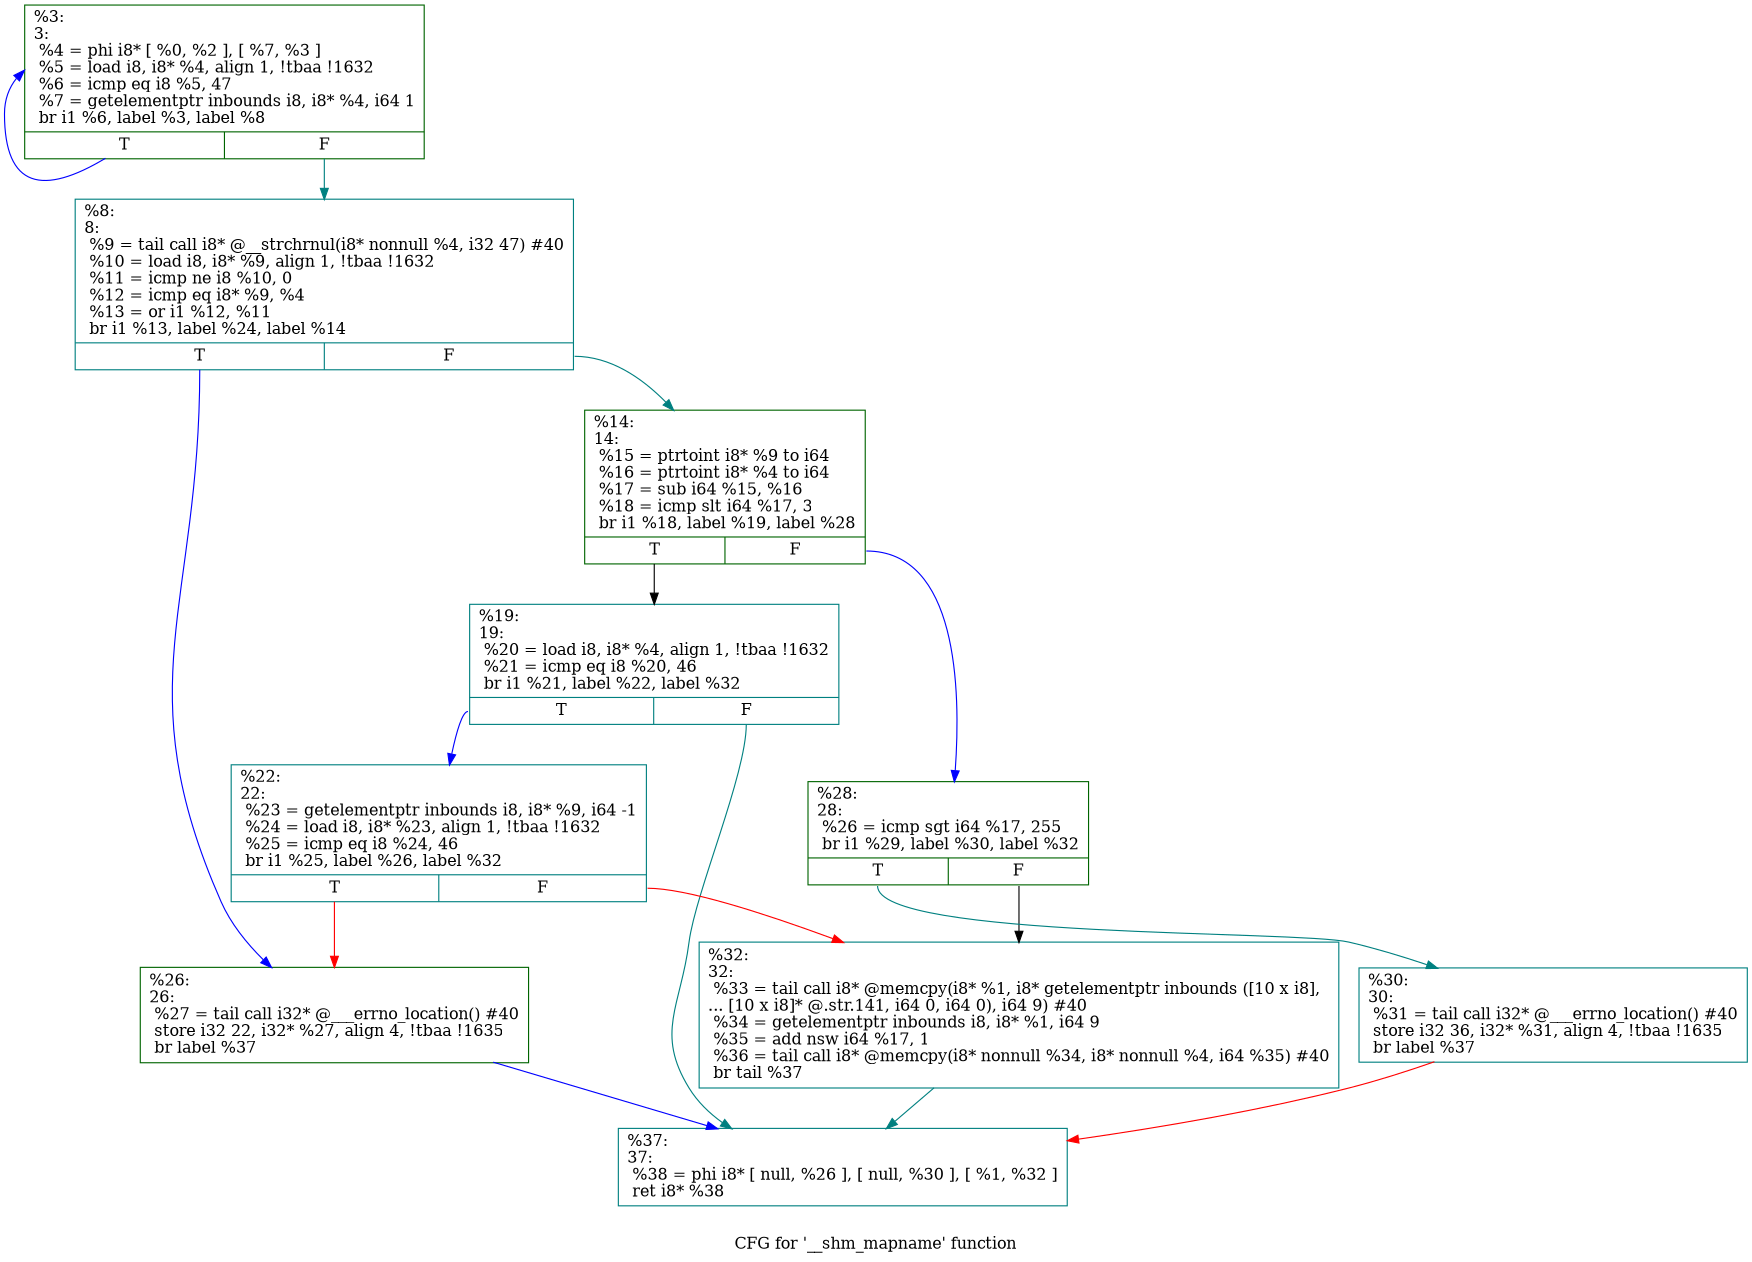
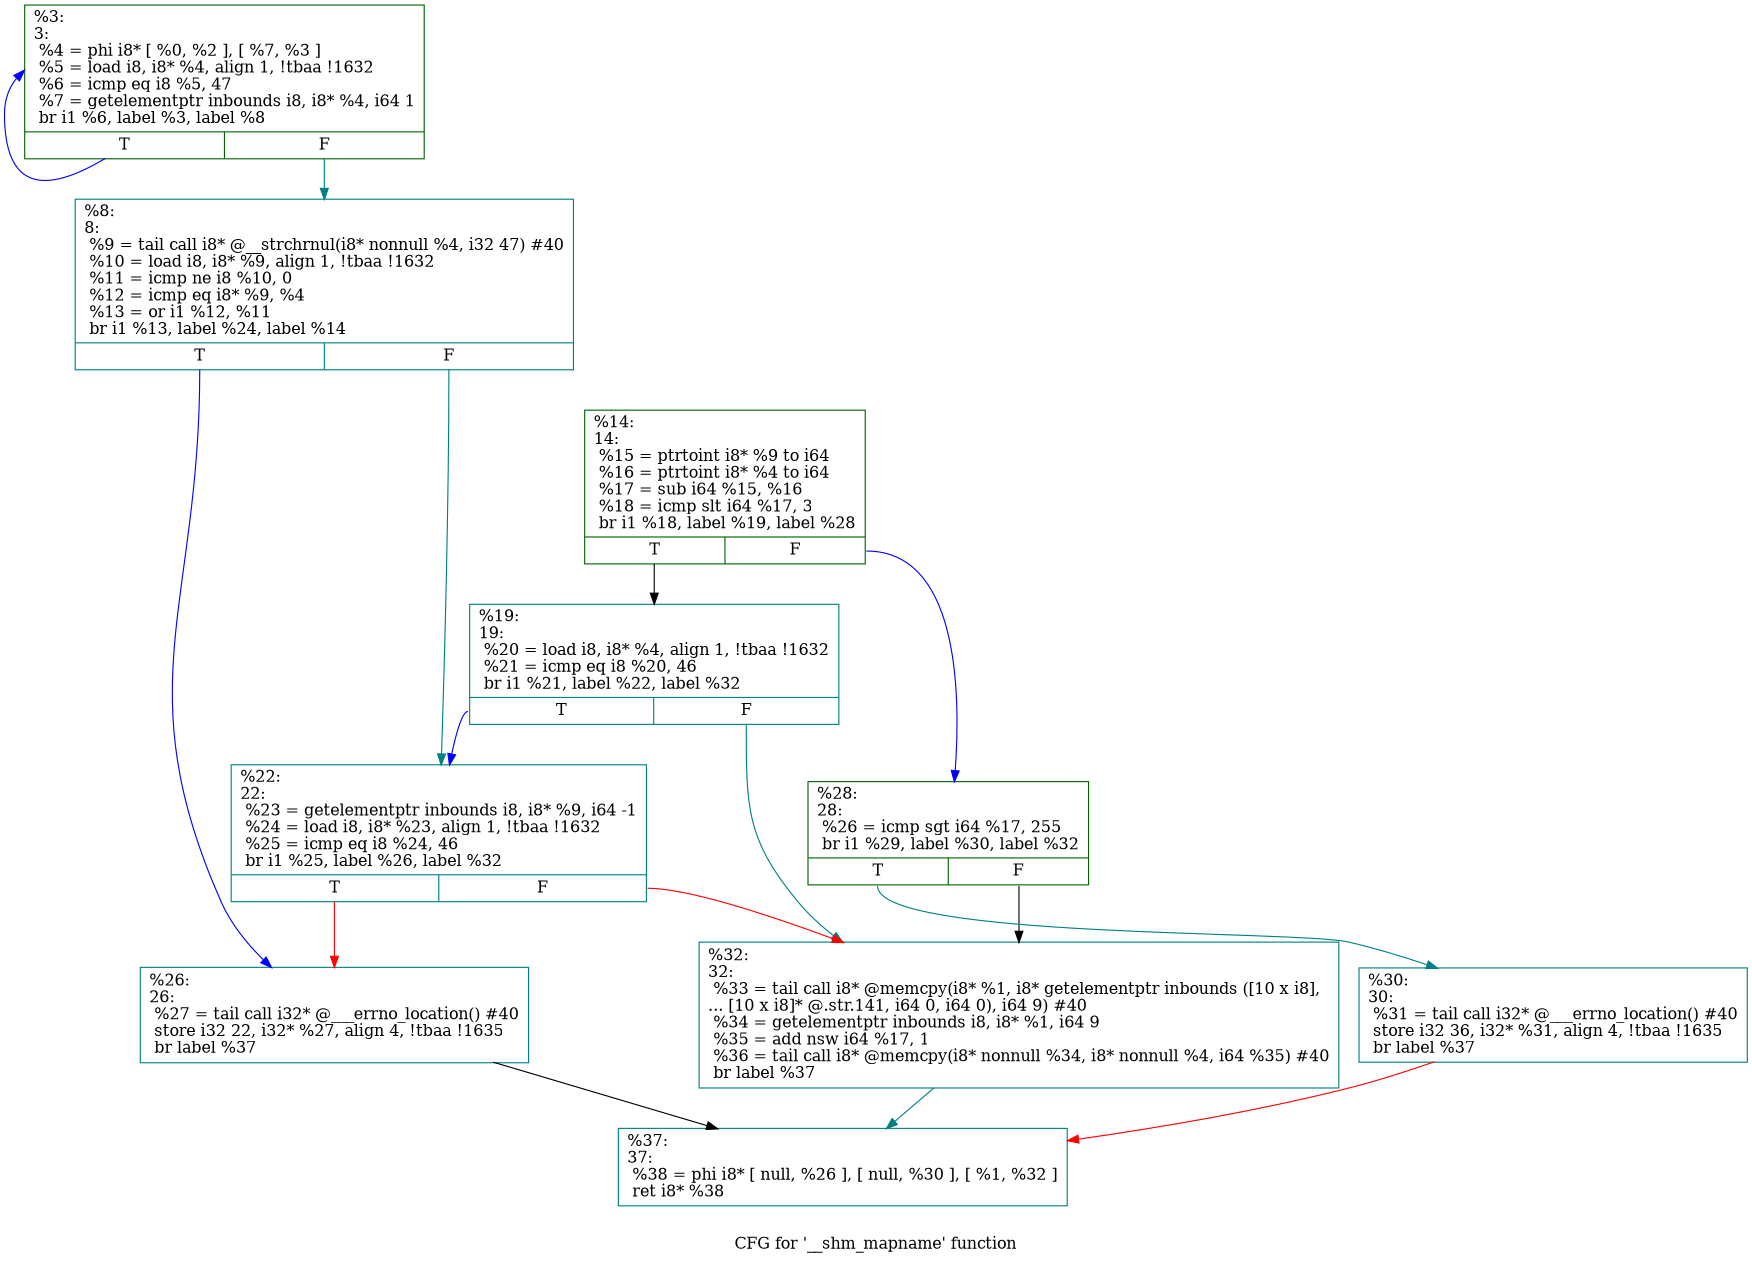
edge "%8:" -> "%14:": now "%8:" -> "%22:"
edge "%19:" -> "%37:": now "%19:" -> "%32:"
node "%26:": color darkgreen -> teal
node "%32:": text "br tail %37" -> "br label %37"
edge "%26:" -> "%37:": color blue -> black
